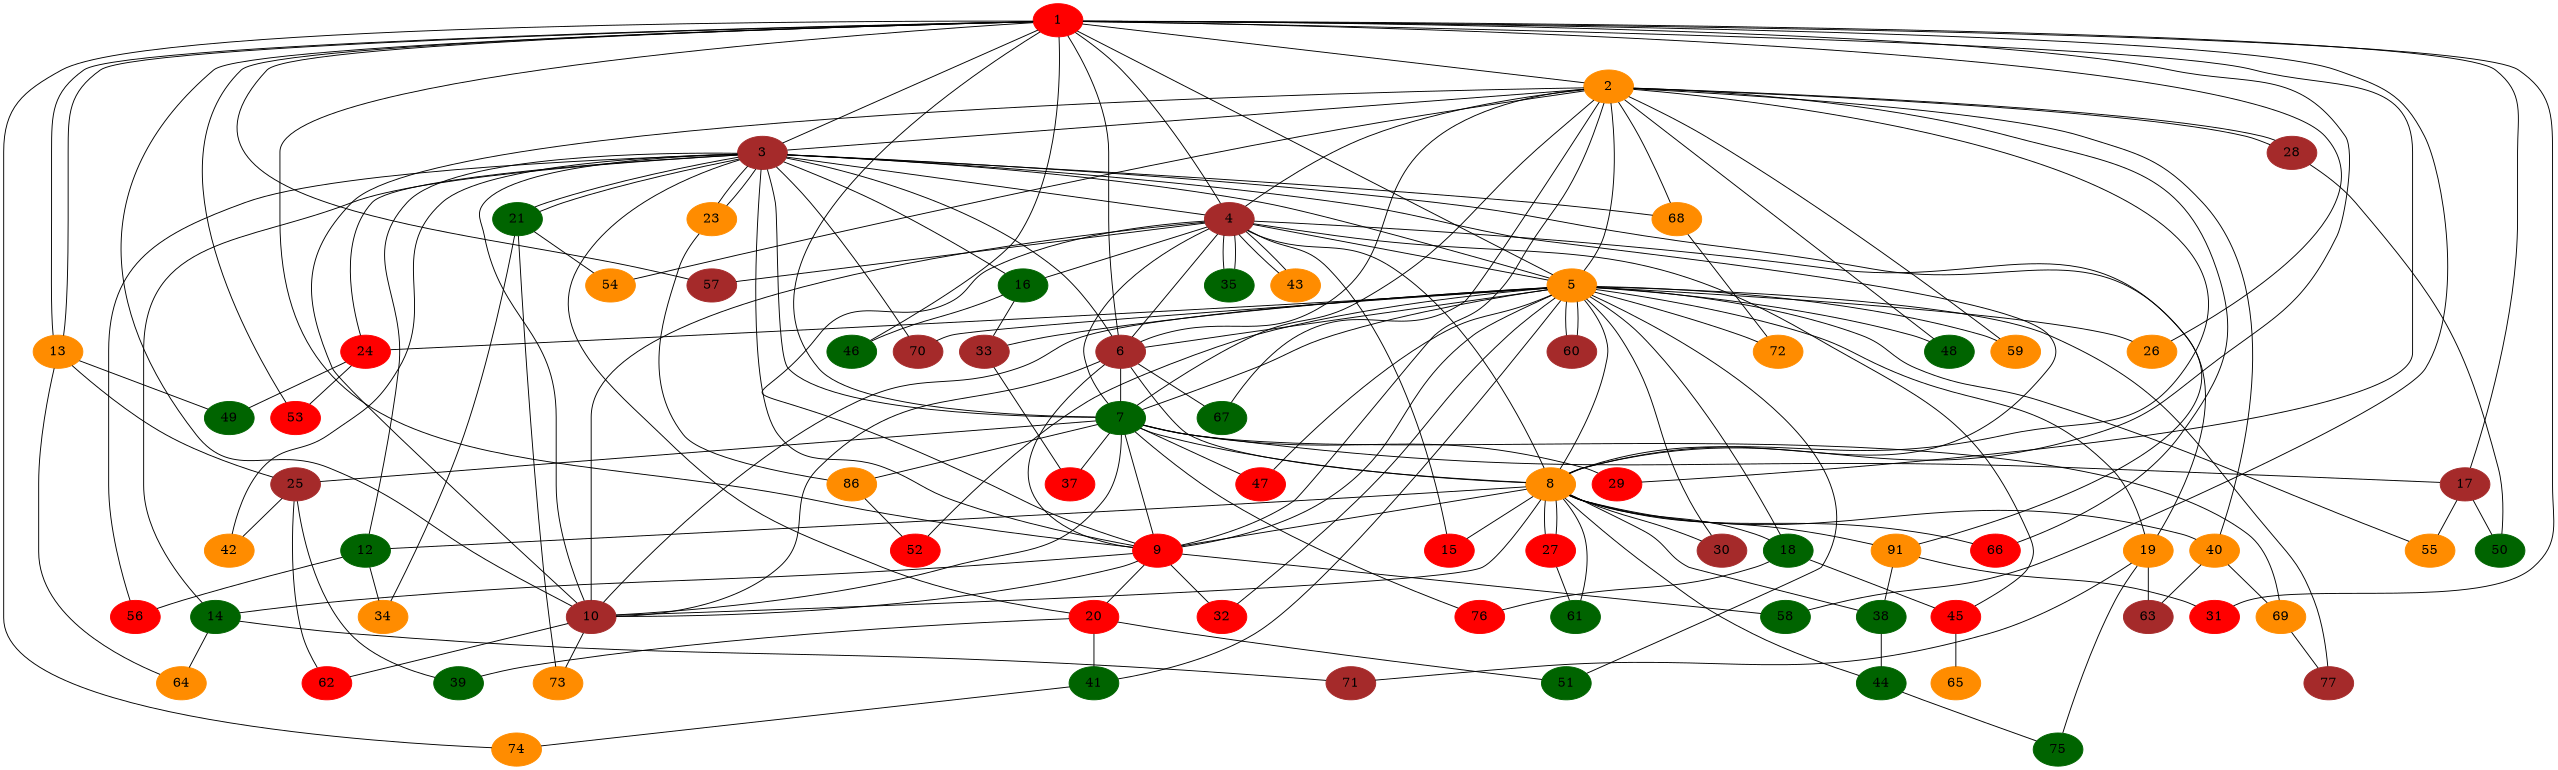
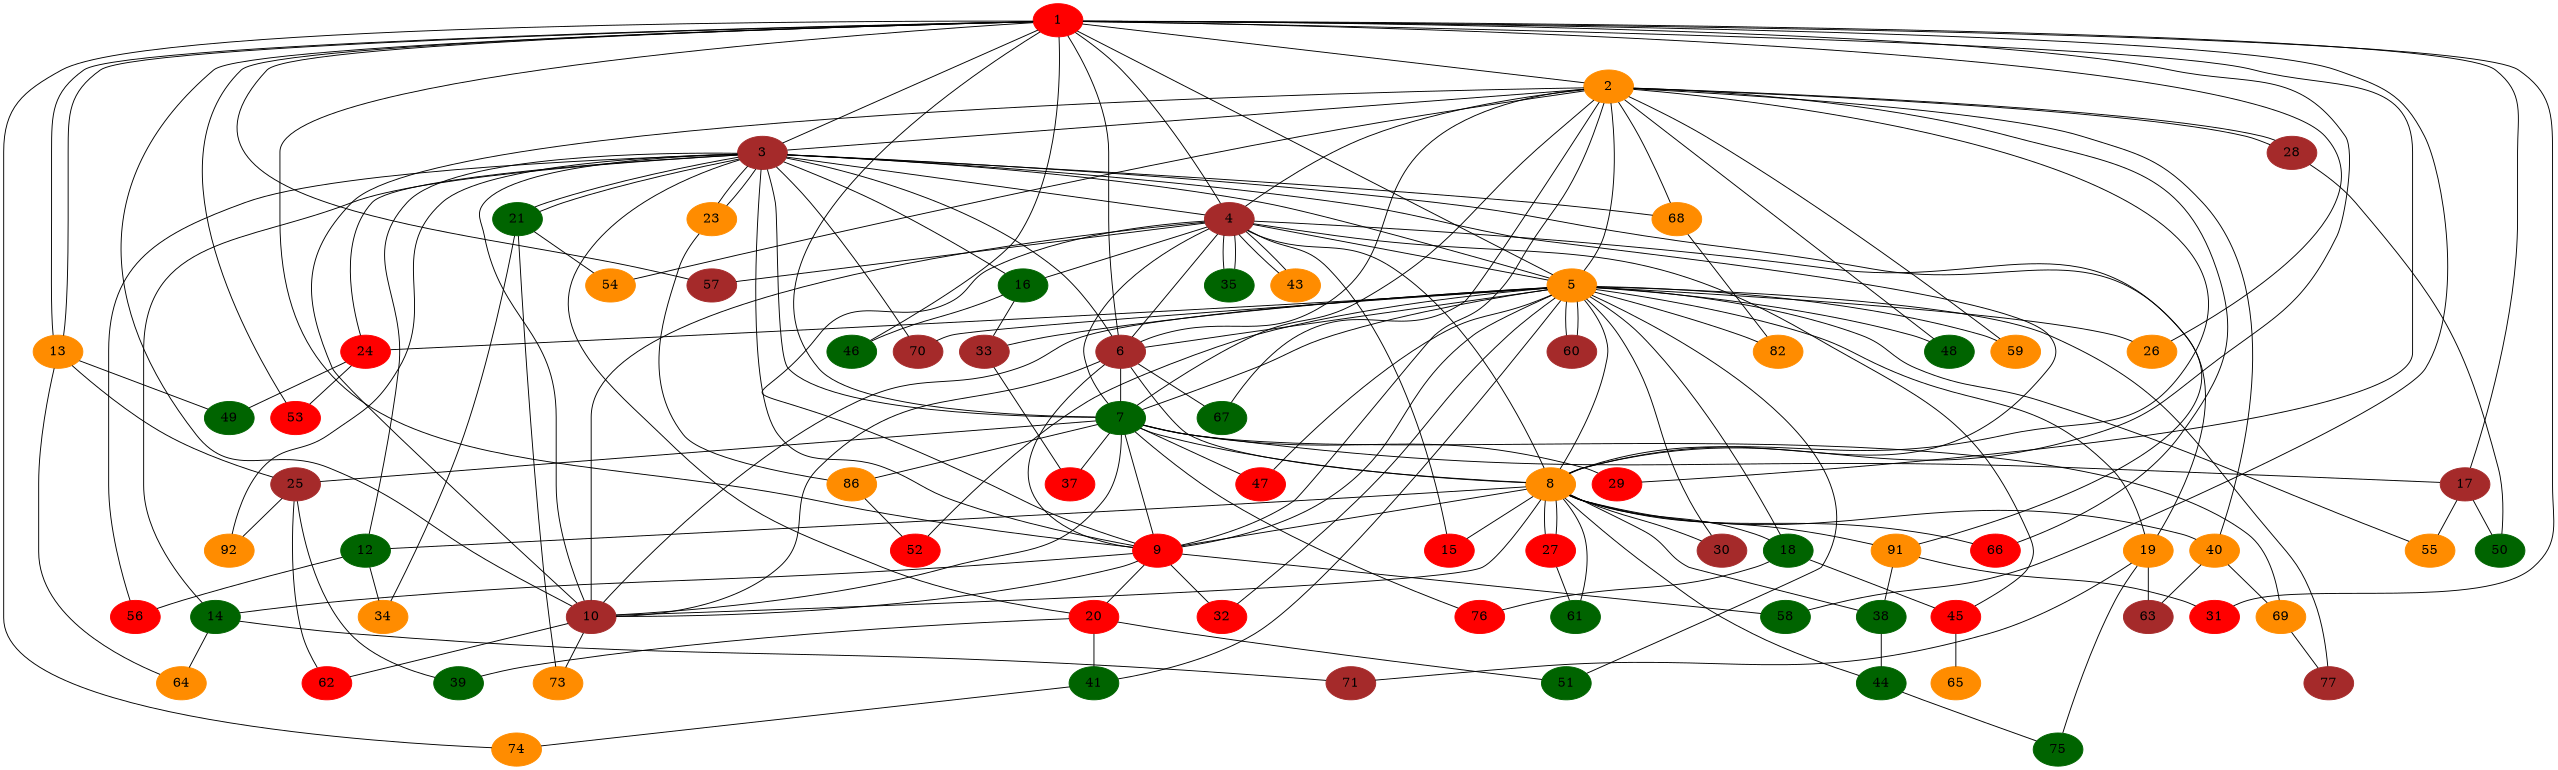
node "72": label "72" -> "82"
node "42": label "42" -> "92"
